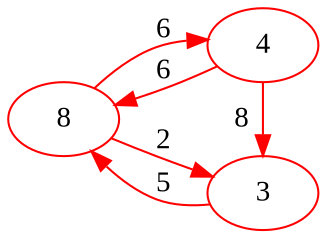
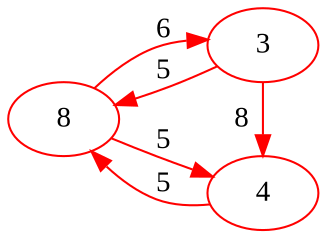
edge "8" -> "4": label "6" -> "5"
edge "4" -> "8": label "6" -> "5"
edge "4" -> "3": reversed
edge "8" -> "3": label "2" -> "6"
